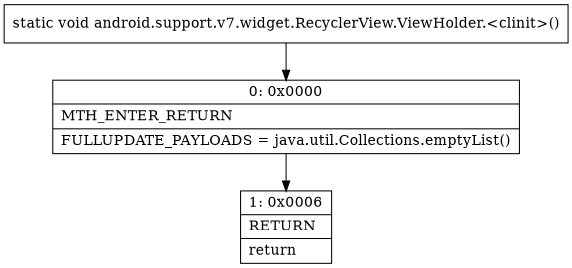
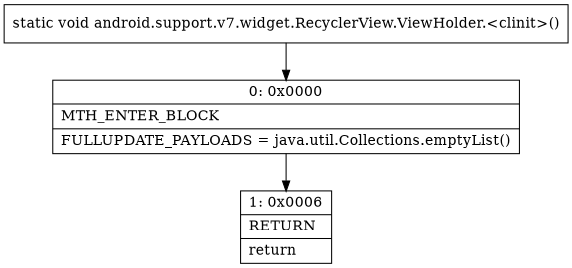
node "0: 0x0000": text "MTH_ENTER_RETURN" -> "MTH_ENTER_BLOCK"
